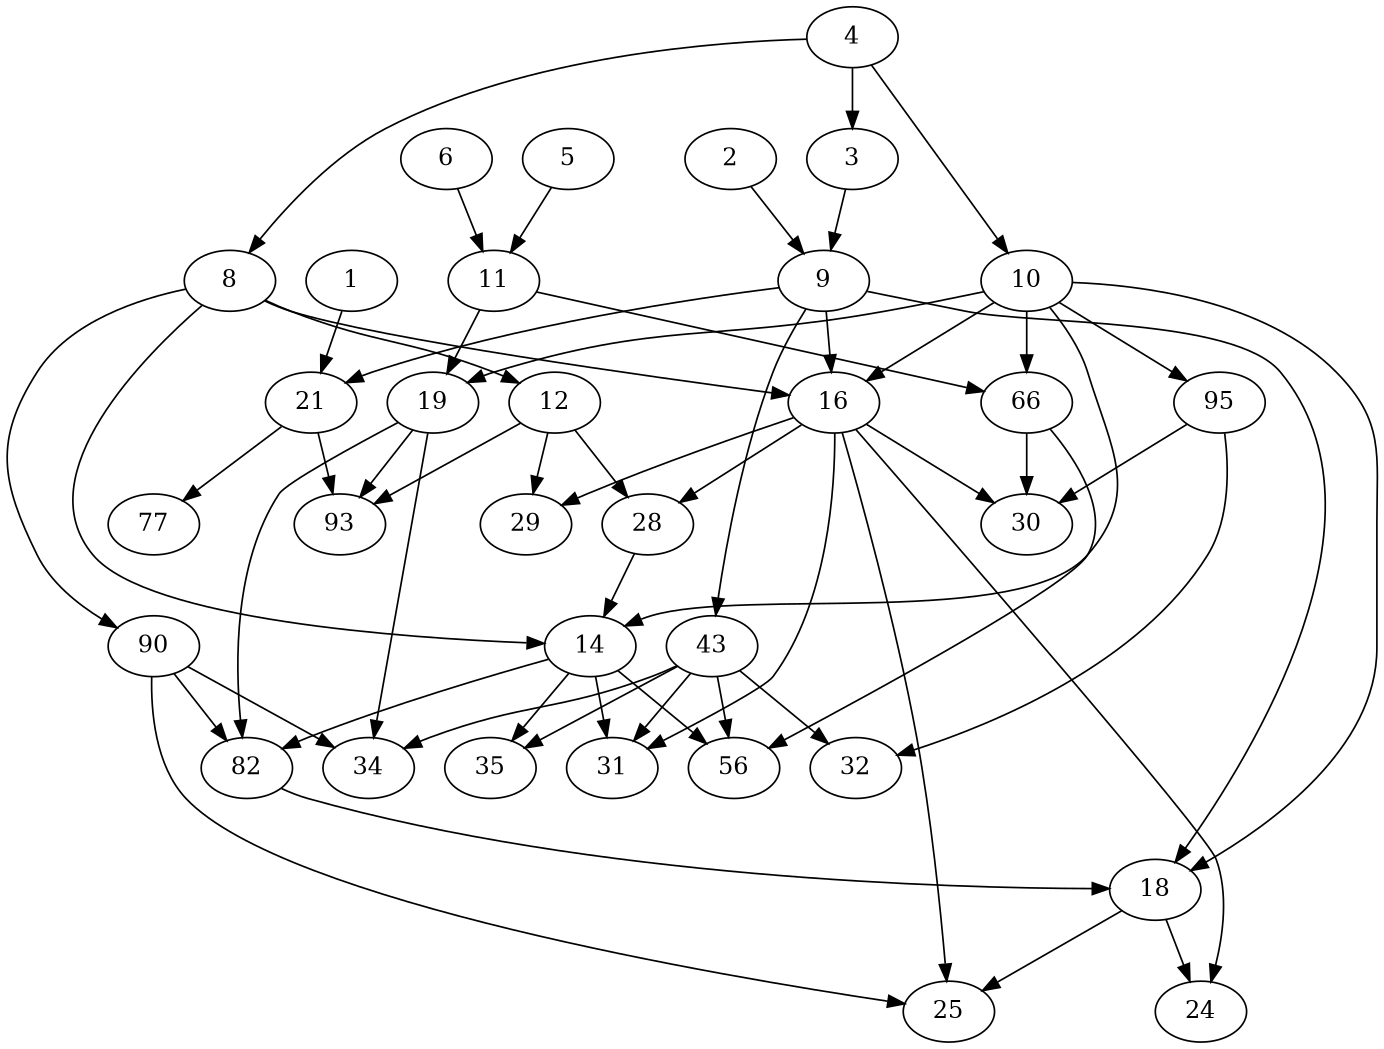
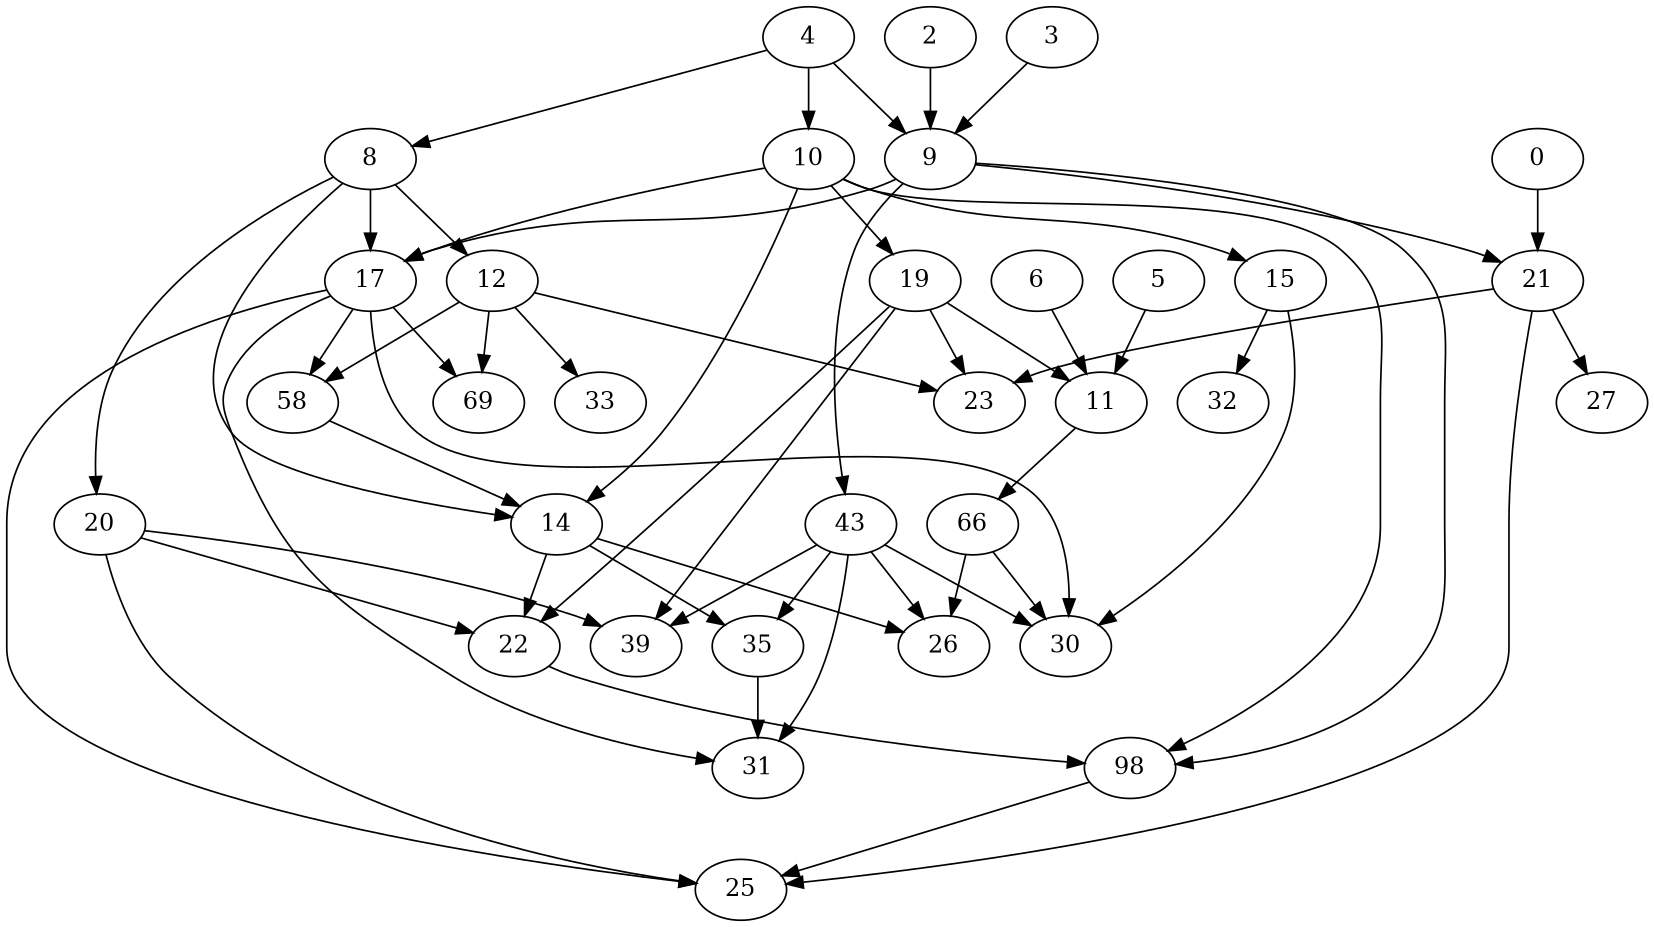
edge "4" -> "3": now "4" -> "9"
node "1": label "1" -> "0"
edge "10" -> "66": removed
edge "11" -> "19": reversed
node "33": added
node "16": label "16" -> "17"
node "95": label "95" -> "15"
node "77": label "77" -> "27"
node "93": label "93" -> "23"
node "29": label "29" -> "69"
node "28": label "28" -> "58"
node "90": label "90" -> "20"
edge "14" -> "31": now "35" -> "31"
edge "43" -> "32": now "43" -> "30"
node "82": label "82" -> "22"
node "34": label "34" -> "39"
node "56": label "56" -> "26"
edge "21" -> "25": added
node "18": label "18" -> "98"
node "24": removed
